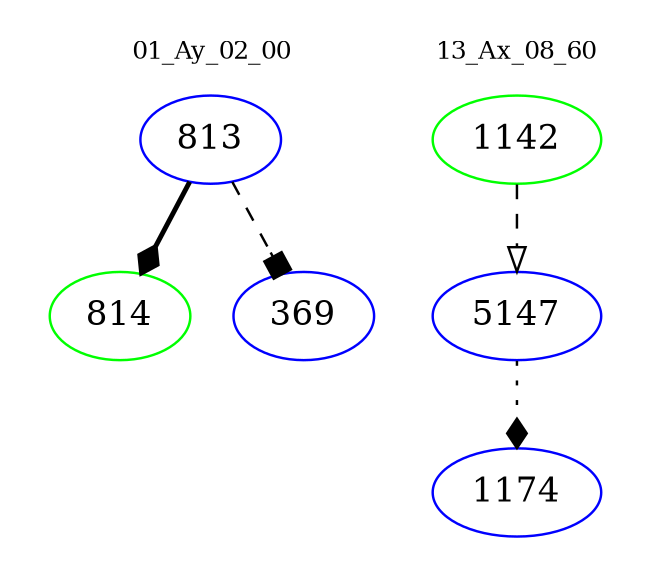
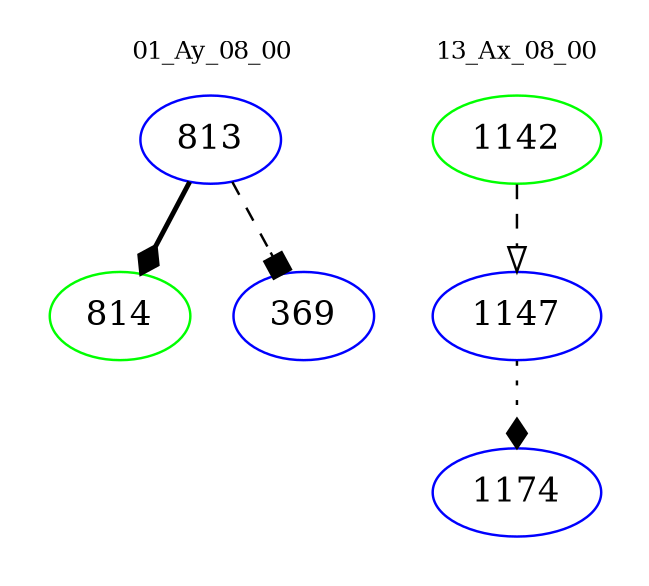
cluster "01_Ay_02_00": label "01_Ay_02_00" -> "01_Ay_08_00"
cluster "13_Ax_08_60": label "13_Ax_08_60" -> "13_Ax_08_00"
node "5147": label "5147" -> "1147"
